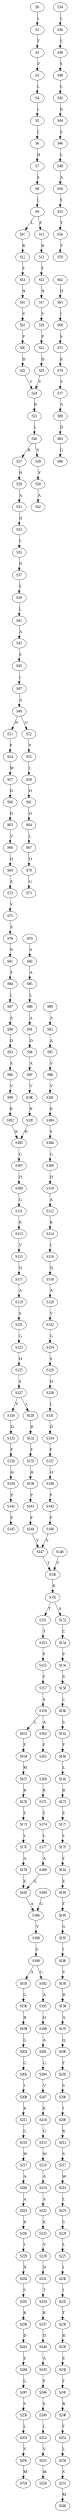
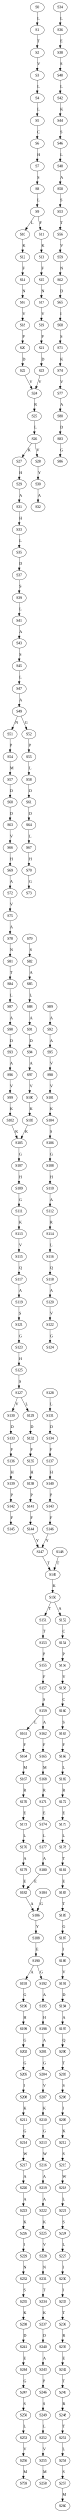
edge "S59" -> "S62": added, label "N"
node "S126": removed
edge "S165" -> "S168": added, label "M"
